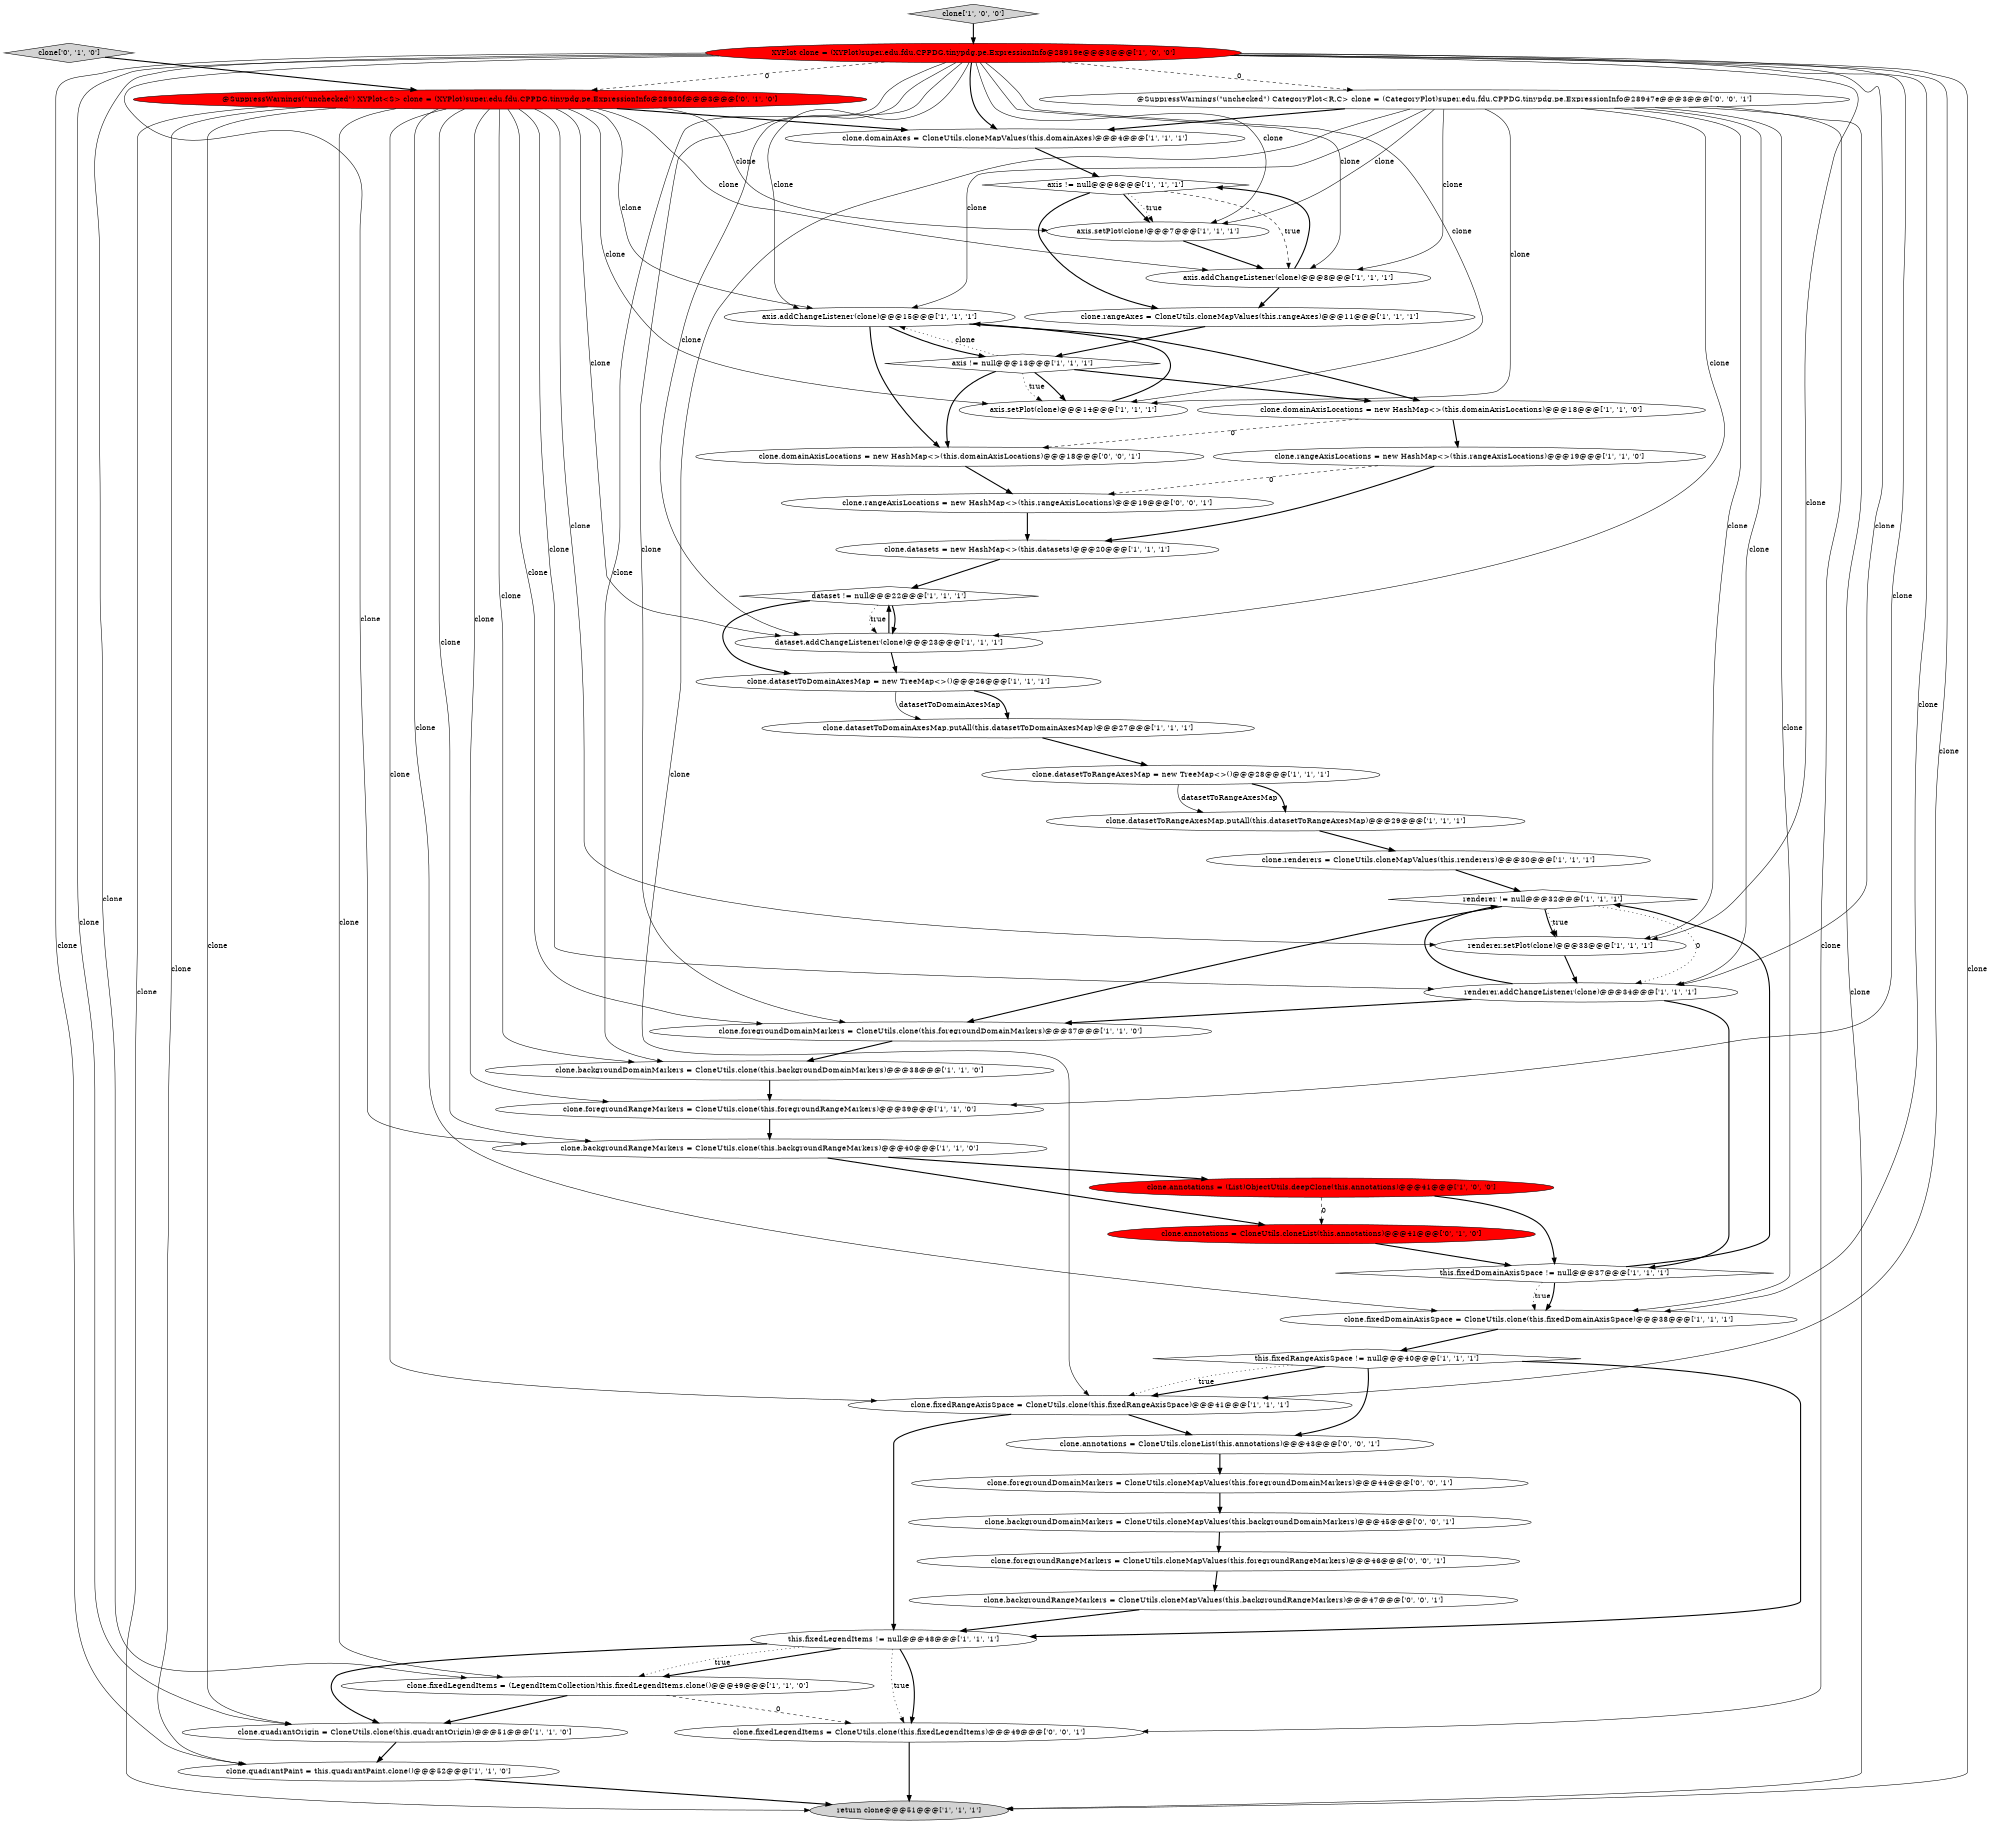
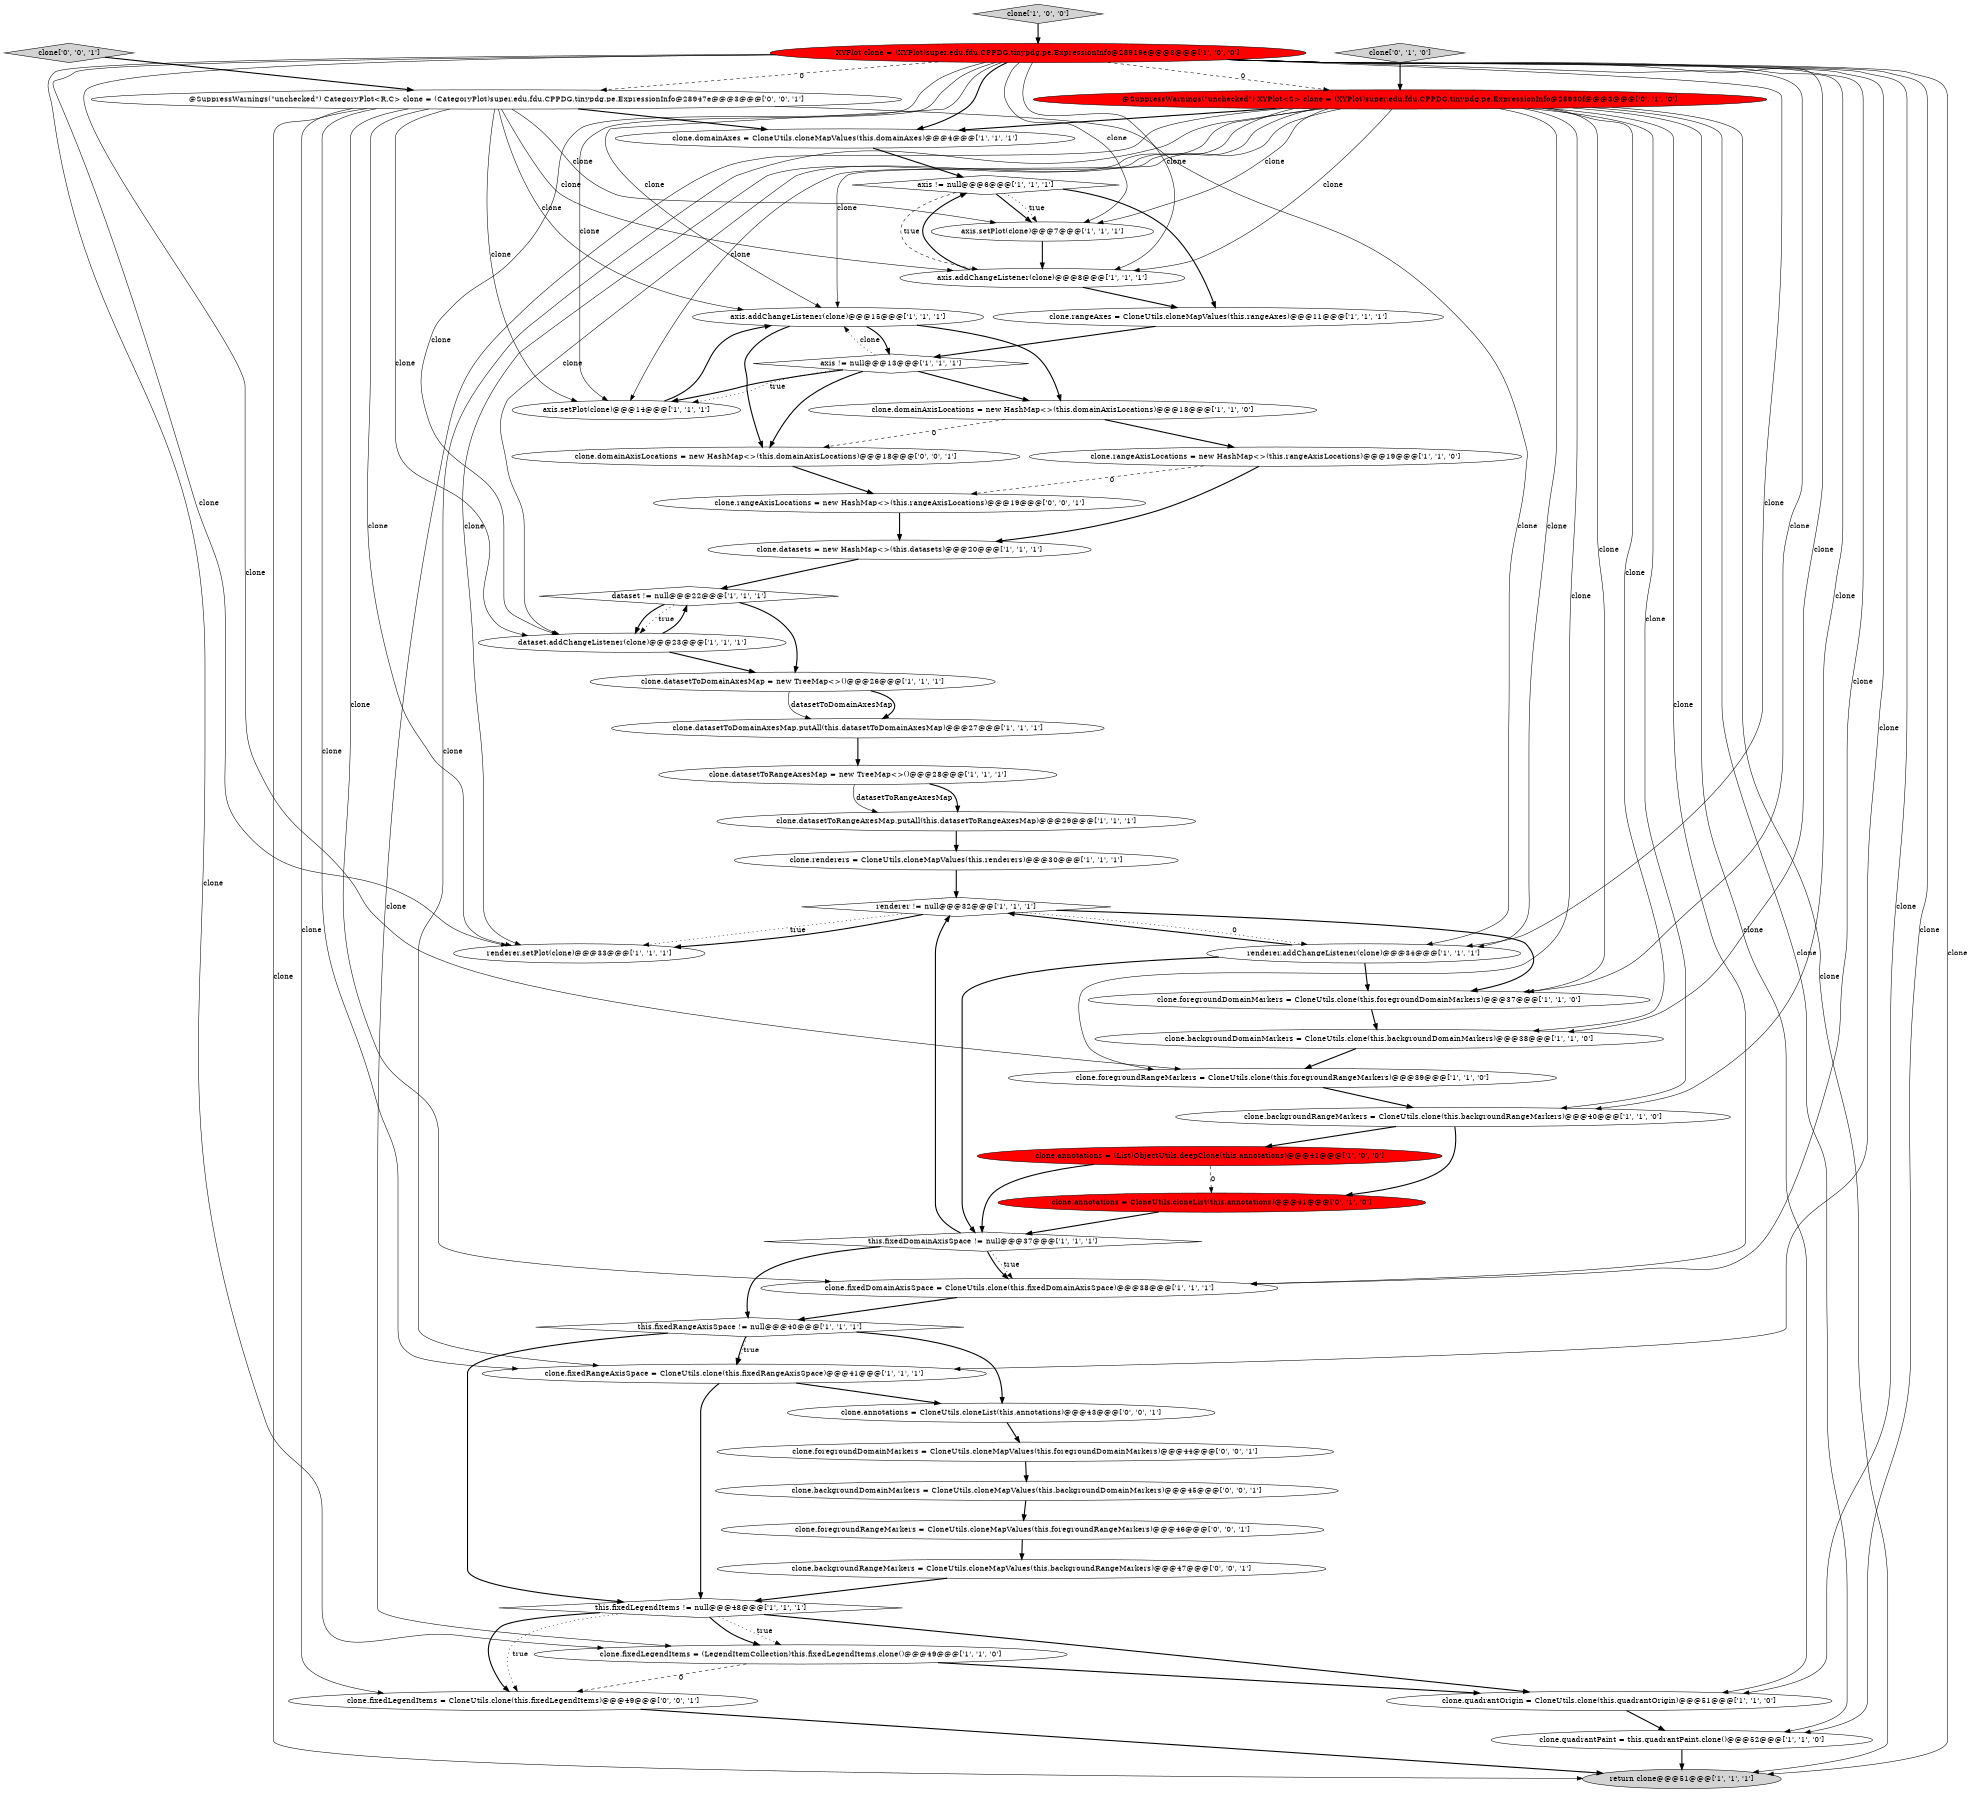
node "clone['0', '0', '1']": added
edge "renderer.setPlot(clone)@@@33@@@['1', '1', '1']" -> "renderer.addChangeListener(clone)@@@34@@@['1', '1', '1']": removed
edge "this.fixedDomainAxisSpace != null@@@37@@@['1', '1', '1']" -> "this.fixedRangeAxisSpace != null@@@40@@@['1', '1', '1']": added
node "this.fixedLegendItems != null@@@48@@@['1', '1', '1']": shape ellipse -> diamond
